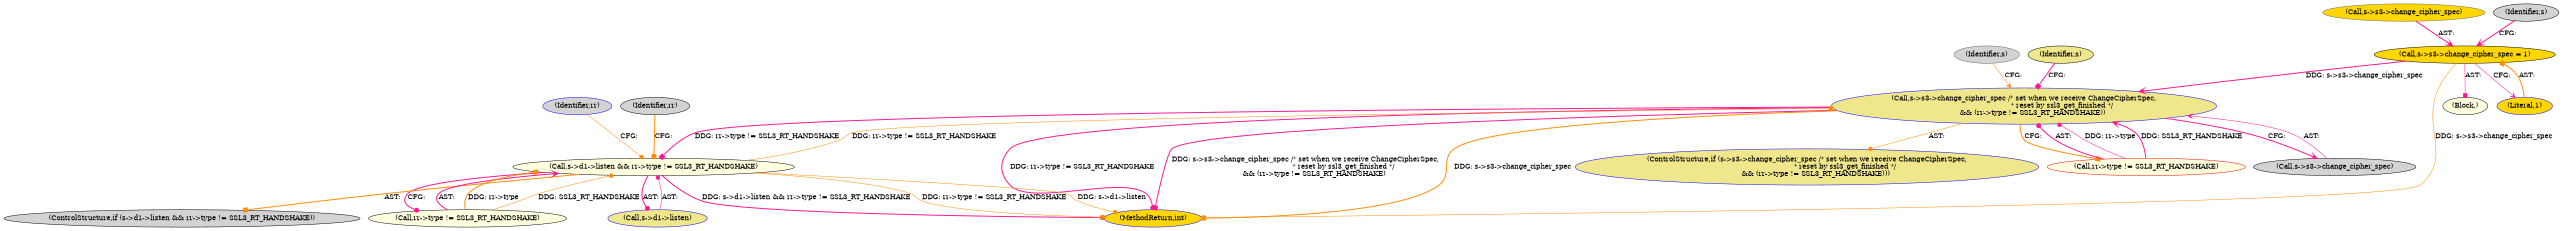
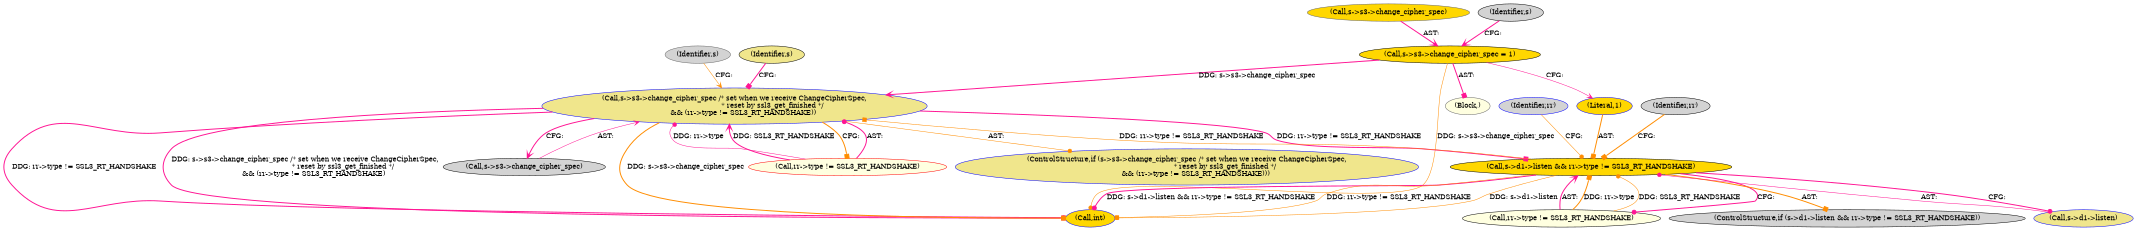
edge "(Call,s->s3->change_cipher_spec = 1)" -> "(Block,)": style solid -> bold
edge "(Literal,1)" -> "(Call,s->s3->change_cipher_spec = 1)": now "(Literal,1)" -> "(Call,s->d1->listen && rr->type != SSL3_RT_HANDSHAKE)"
node "(Block,)": color black -> gray40
node "(Call,s->d1->listen && rr->type != SSL3_RT_HANDSHAKE)": fillcolor lightyellow -> gold
edge "(Call,s->d1->listen && rr->type != SSL3_RT_HANDSHAKE)" -> "(Call,s->d1->listen)": label "AST: " -> "CFG: "
node "(MethodReturn,int)": label "(MethodReturn,int)" -> "(Call,int)"
